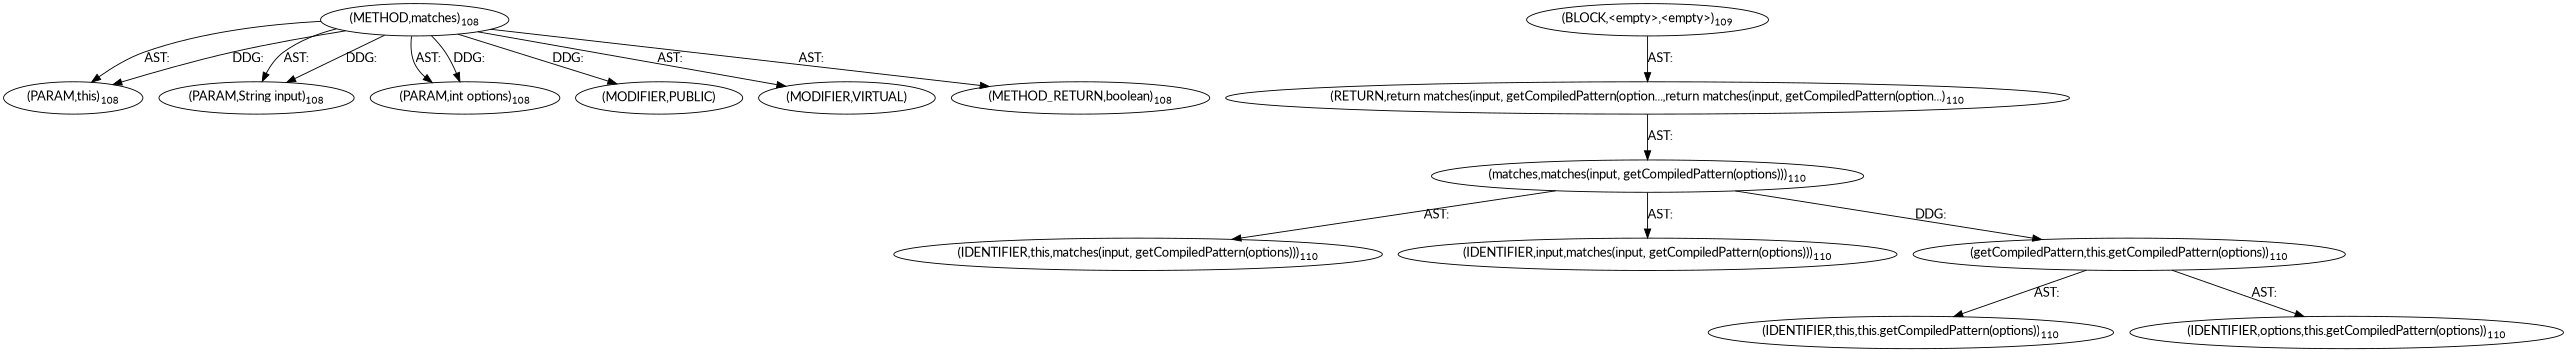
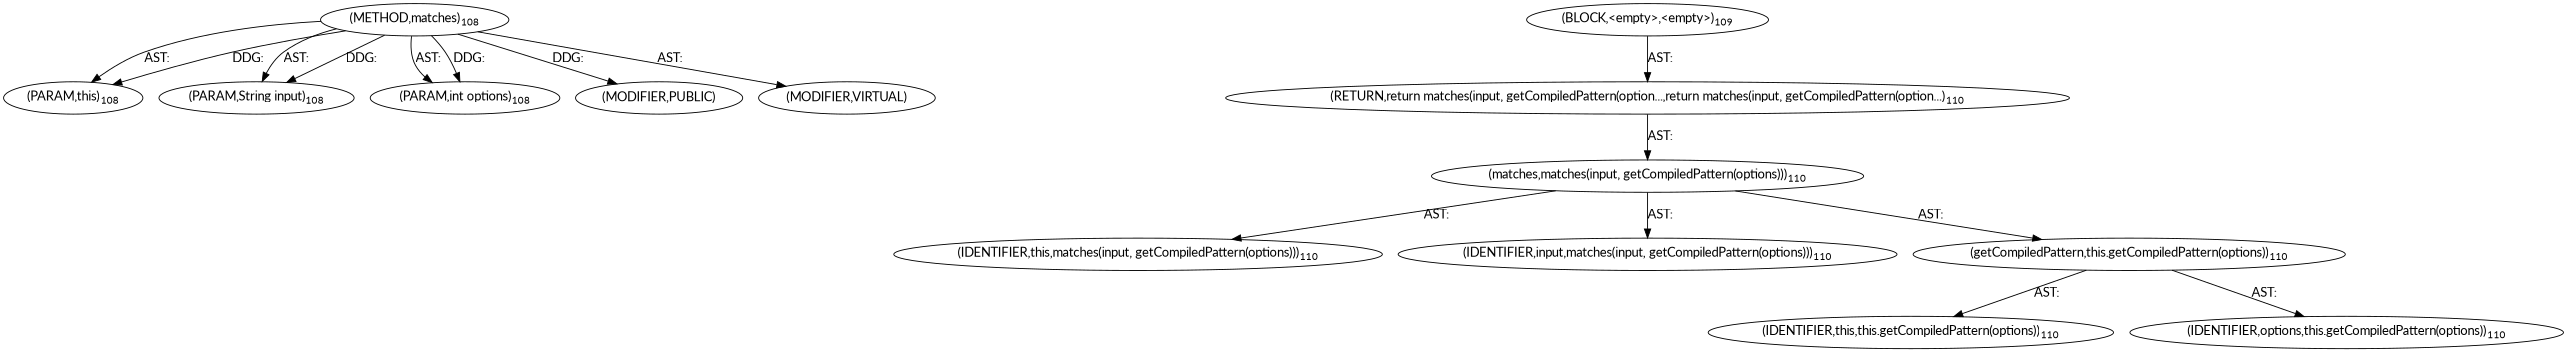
node "(METHOD_RETURN,boolean)": removed
edge "(matches,matches(input, getCompiledPattern(options)))" -> "(getCompiledPattern,this.getCompiledPattern(options))": label "DDG: " -> "AST: "
